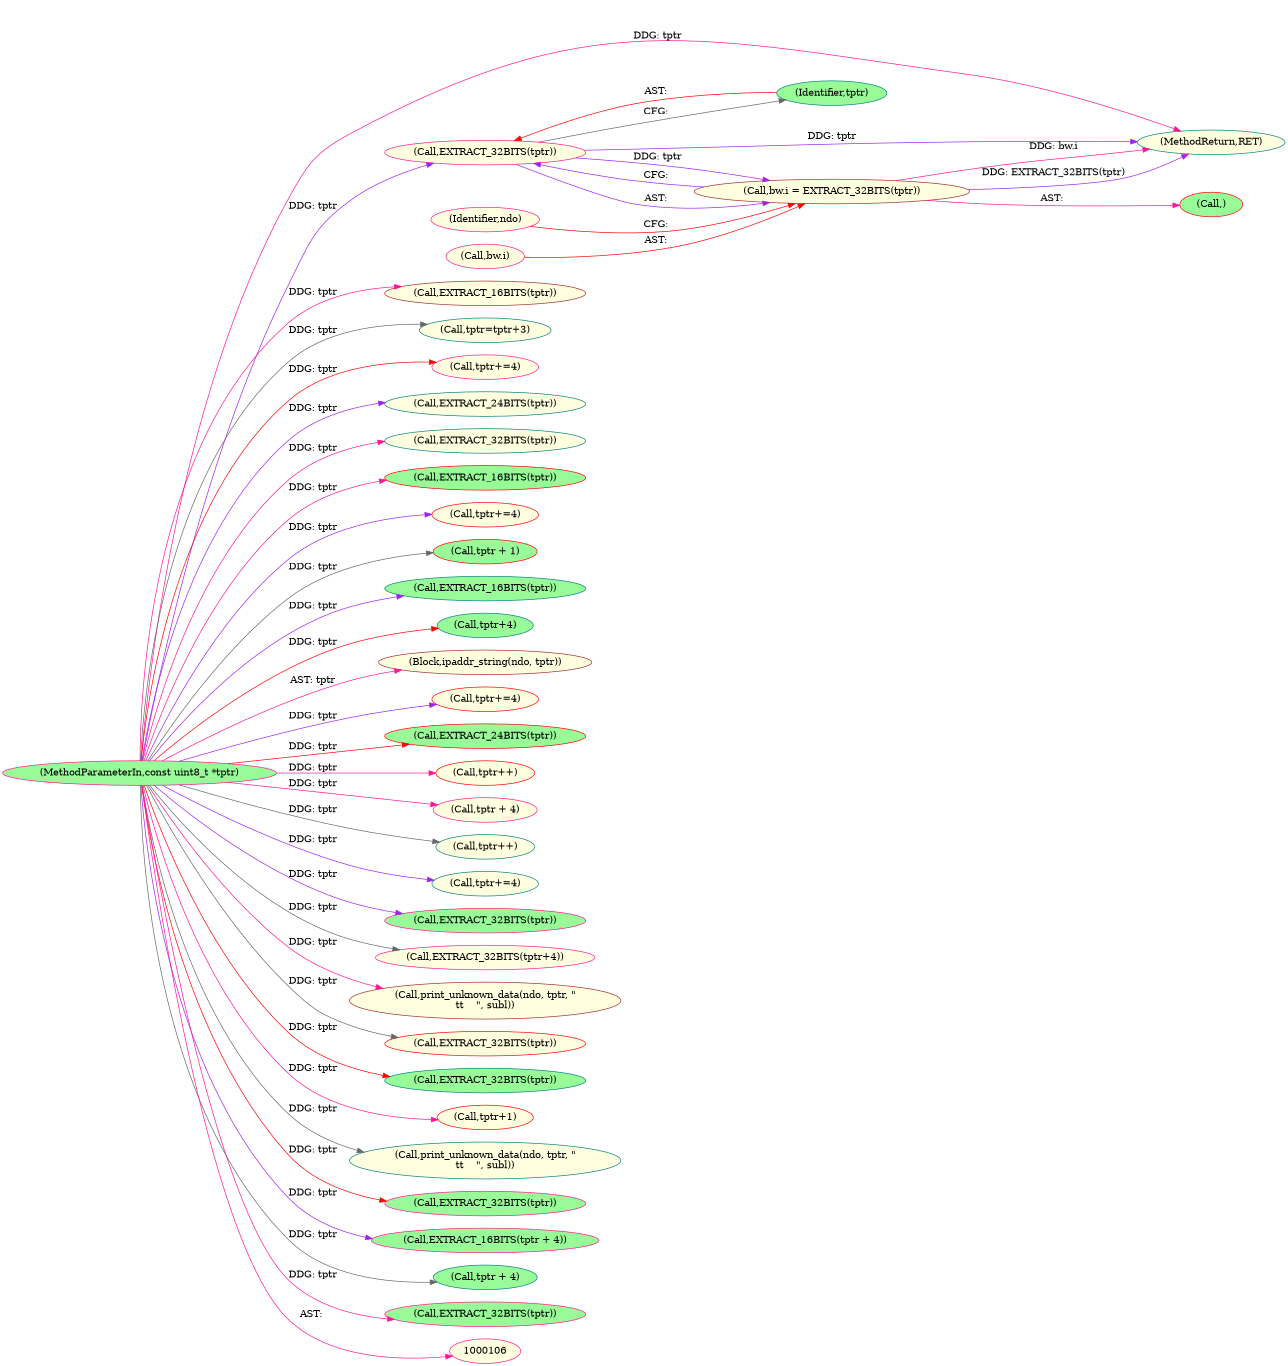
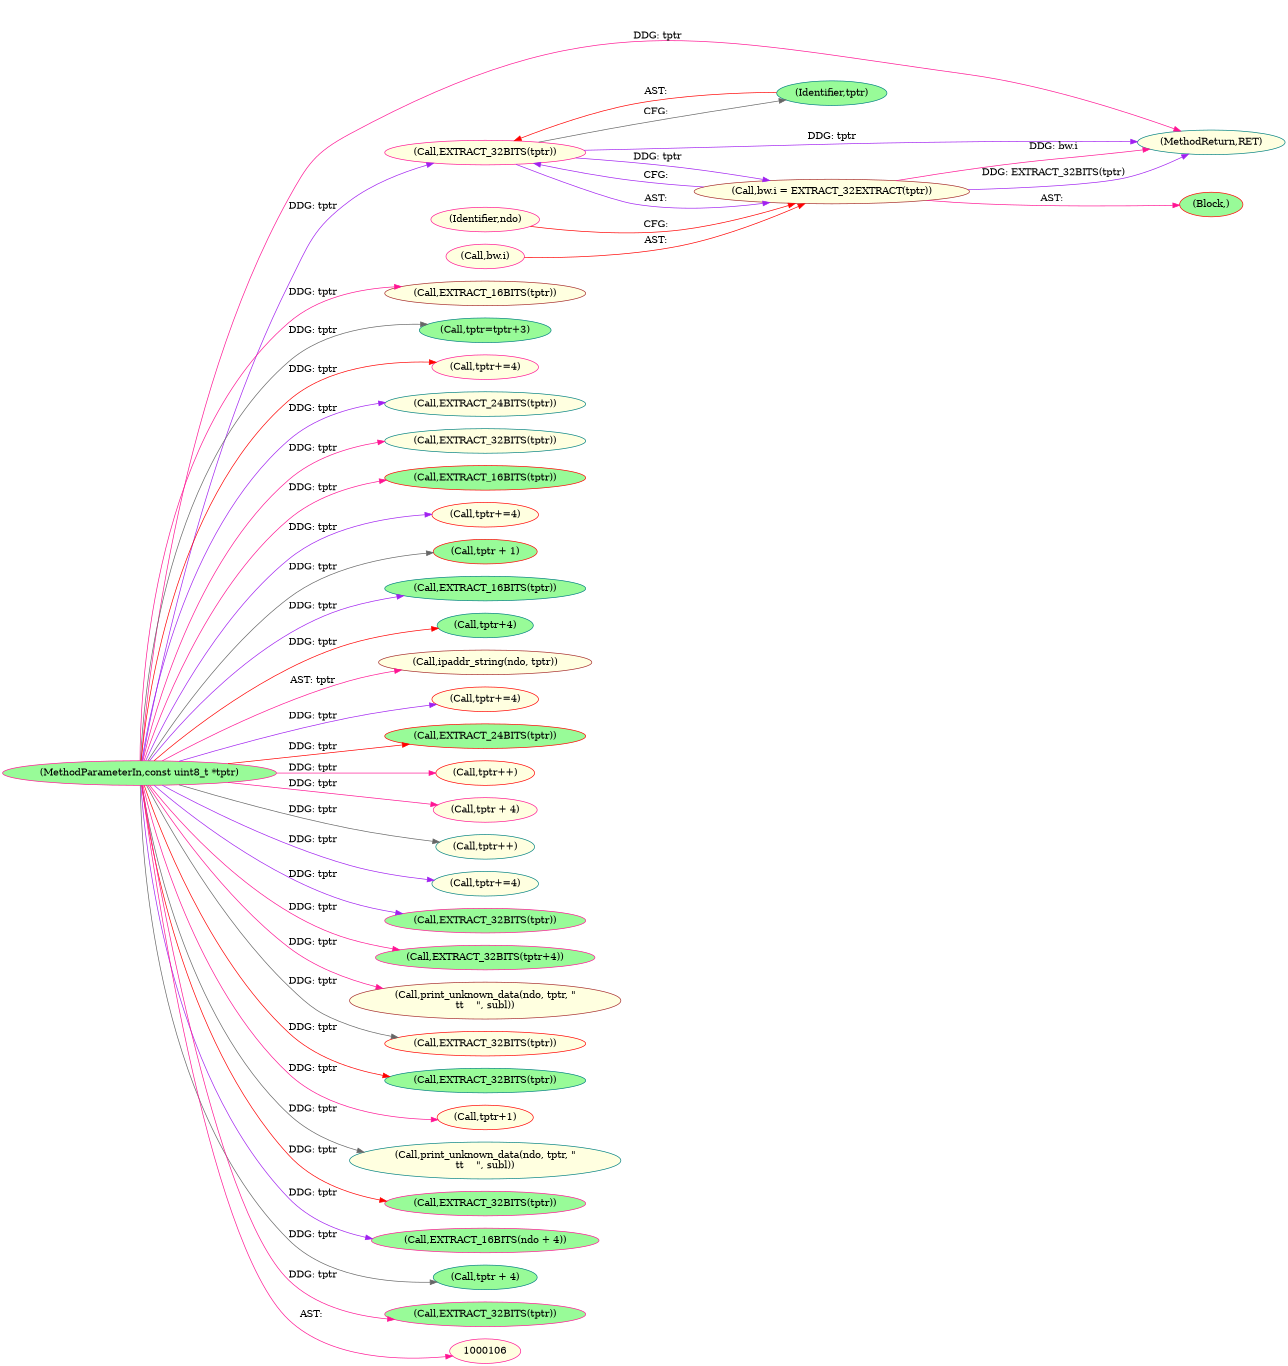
node "(Call,bw.i = EXTRACT_32BITS(tptr))": label "(Call,bw.i = EXTRACT_32BITS(tptr))" -> "(Call,bw.i = EXTRACT_32EXTRACT(tptr))"
node "(Call,)": label "(Call,)" -> "(Block,)"
node "(Call,tptr=tptr+3)": fillcolor lightyellow -> palegreen
node "(Block,ipaddr_string(ndo, tptr))": label "(Block,ipaddr_string(ndo, tptr))" -> "(Call,ipaddr_string(ndo, tptr))"
edge "(MethodParameterIn,const uint8_t *tptr)" -> "(Call,EXTRACT_32BITS(tptr+4))": color gray40 -> deeppink
node "(Call,EXTRACT_32BITS(tptr+4))": fillcolor lightyellow -> palegreen
node "(Call,EXTRACT_16BITS(tptr + 4))": label "(Call,EXTRACT_16BITS(tptr + 4))" -> "(Call,EXTRACT_16BITS(ndo + 4))"
